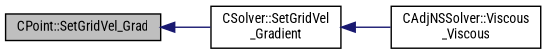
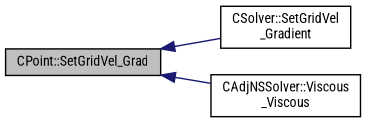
edge "CAdjNSSolver::Viscous _Viscous" -> "CSolver::SetGridVel _Gradient": now "CAdjNSSolver::Viscous _Viscous" -> "CPoint::SetGridVel_Grad"
